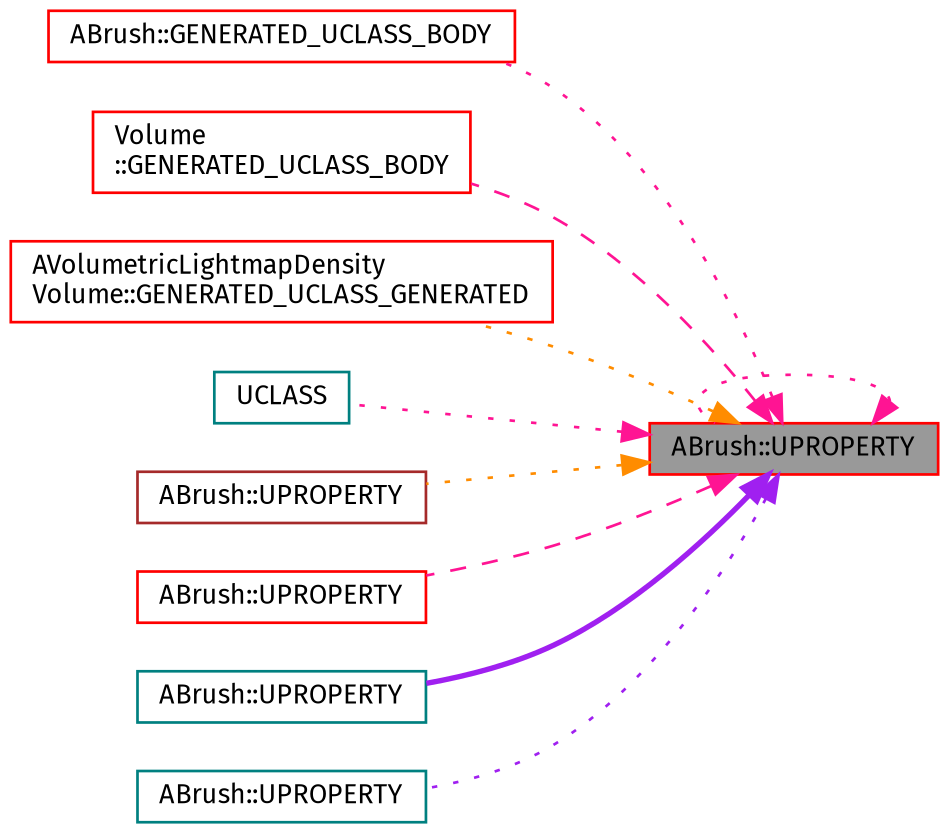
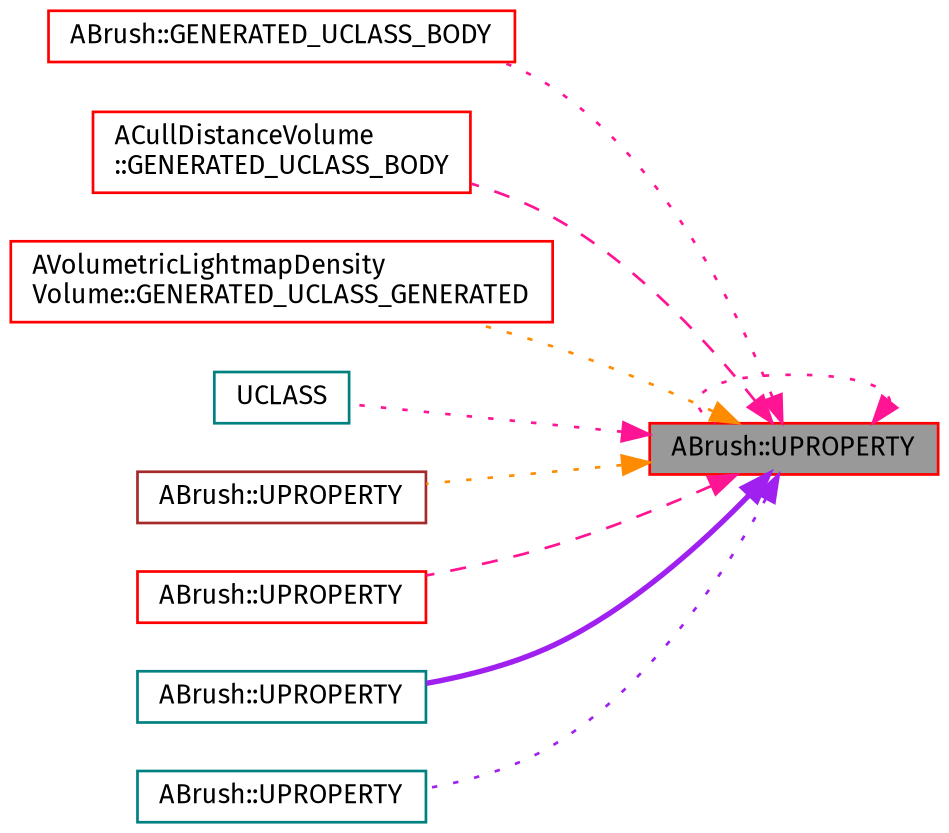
node "Volume ::GENERATED_UCLASS_BODY": label "Volume ::GENERATED_UCLASS_BODY" -> "ACullDistanceVolume ::GENERATED_UCLASS_BODY"
